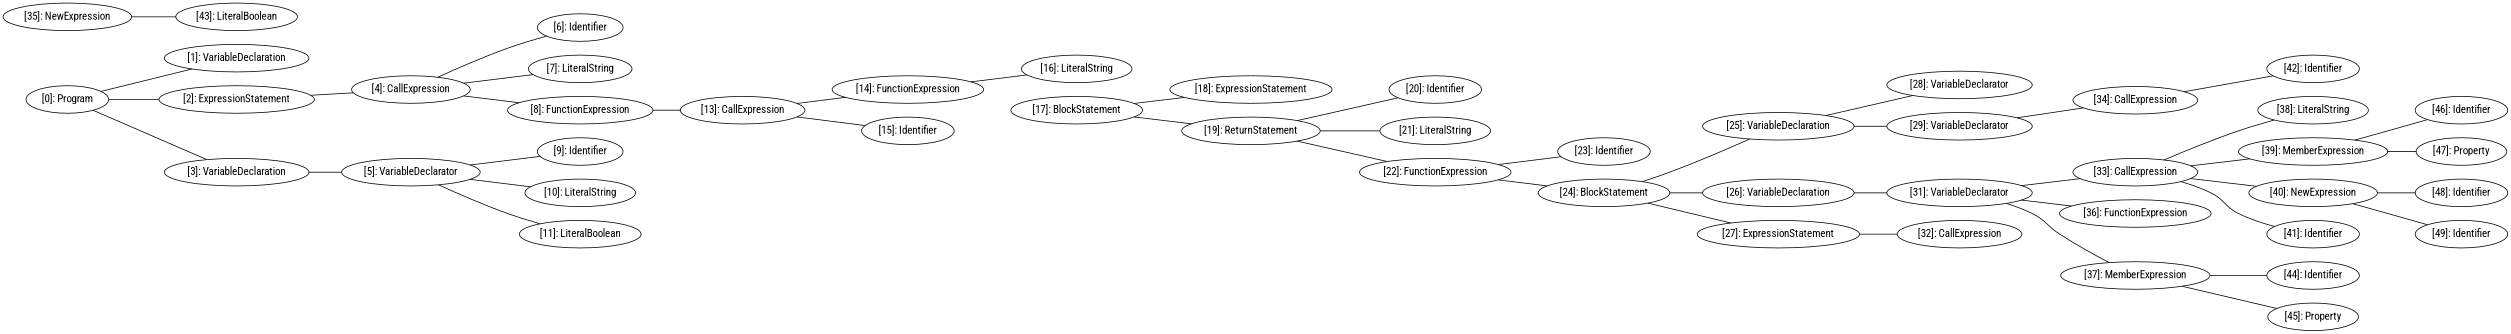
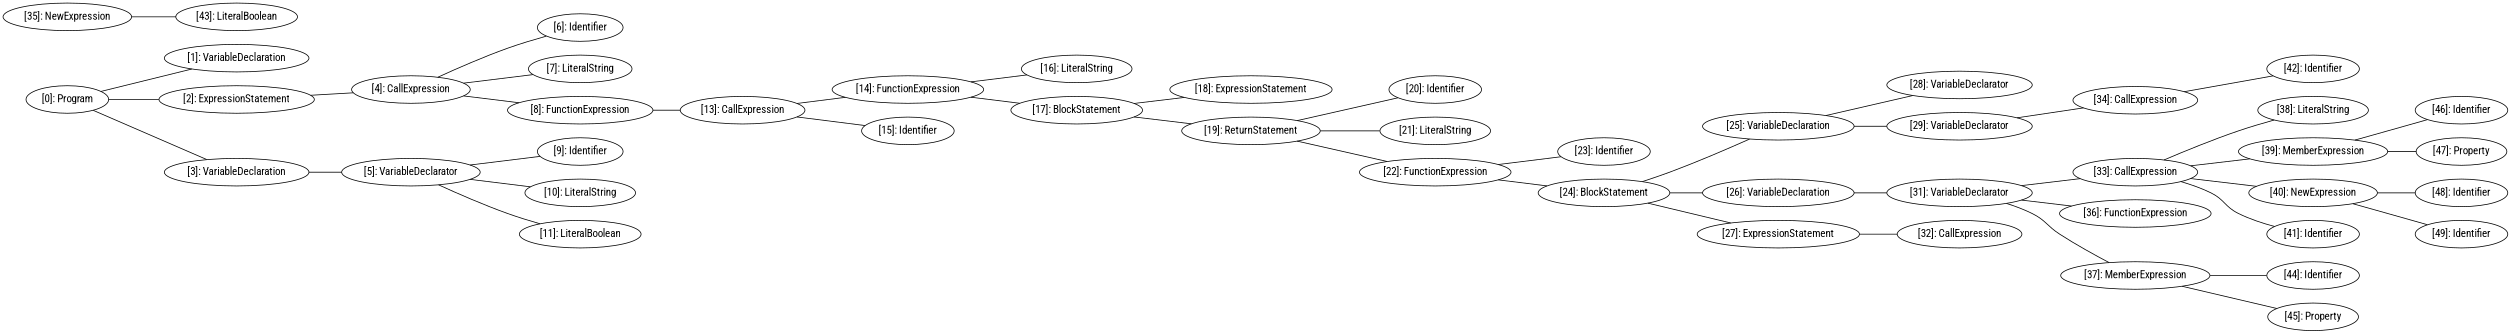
edge "[14]: FunctionExpression" -- "[17]: BlockStatement": added
